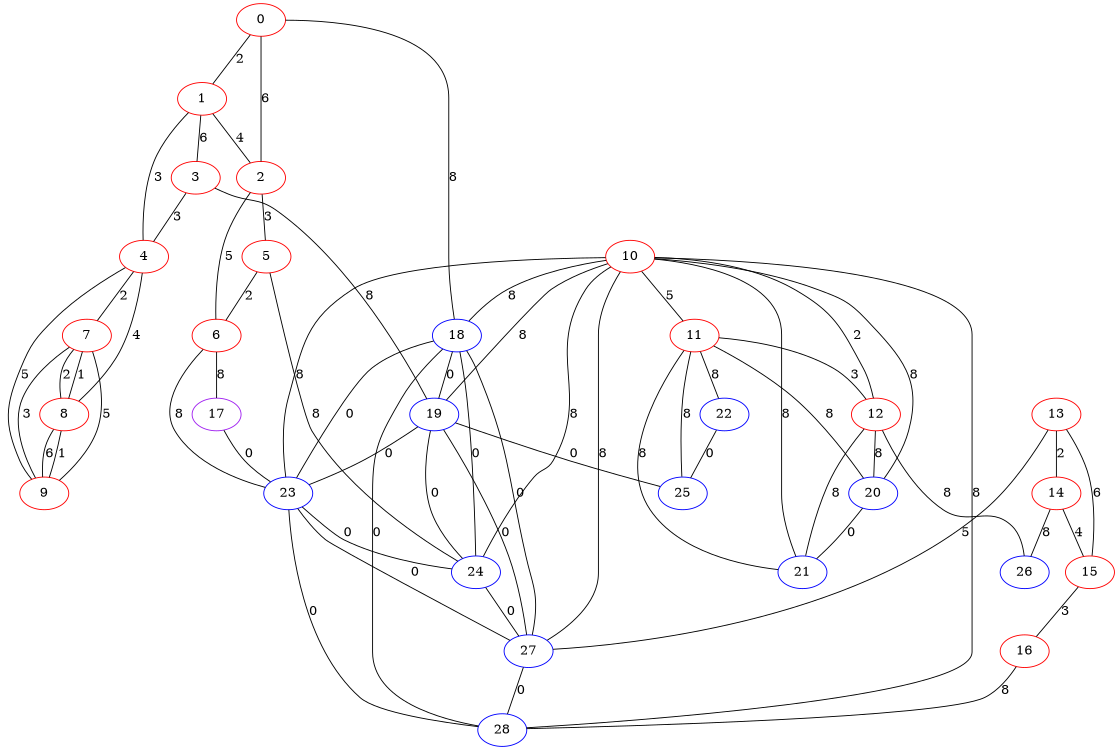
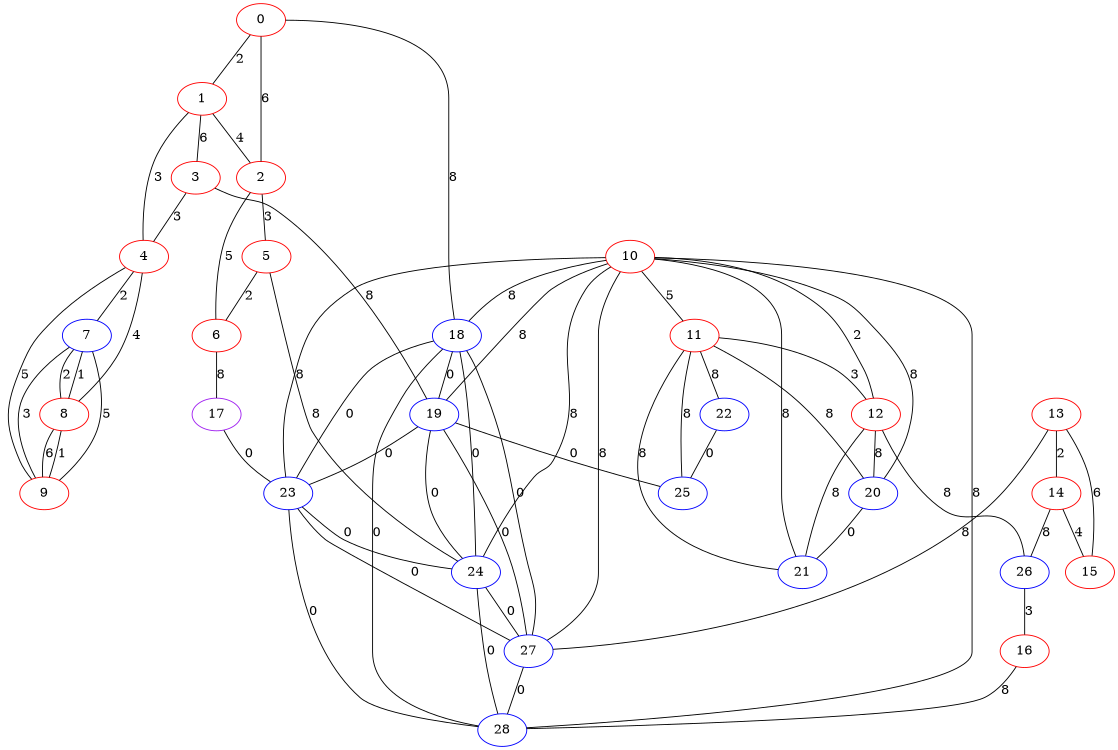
node "7": color red -> blue
edge "6" -- "23": removed, label "8"
edge "13" -- "27": label "5" -> "8"
edge "15" -- "16": now "26" -- "16"
edge "24" -- "28": added, label "0"
